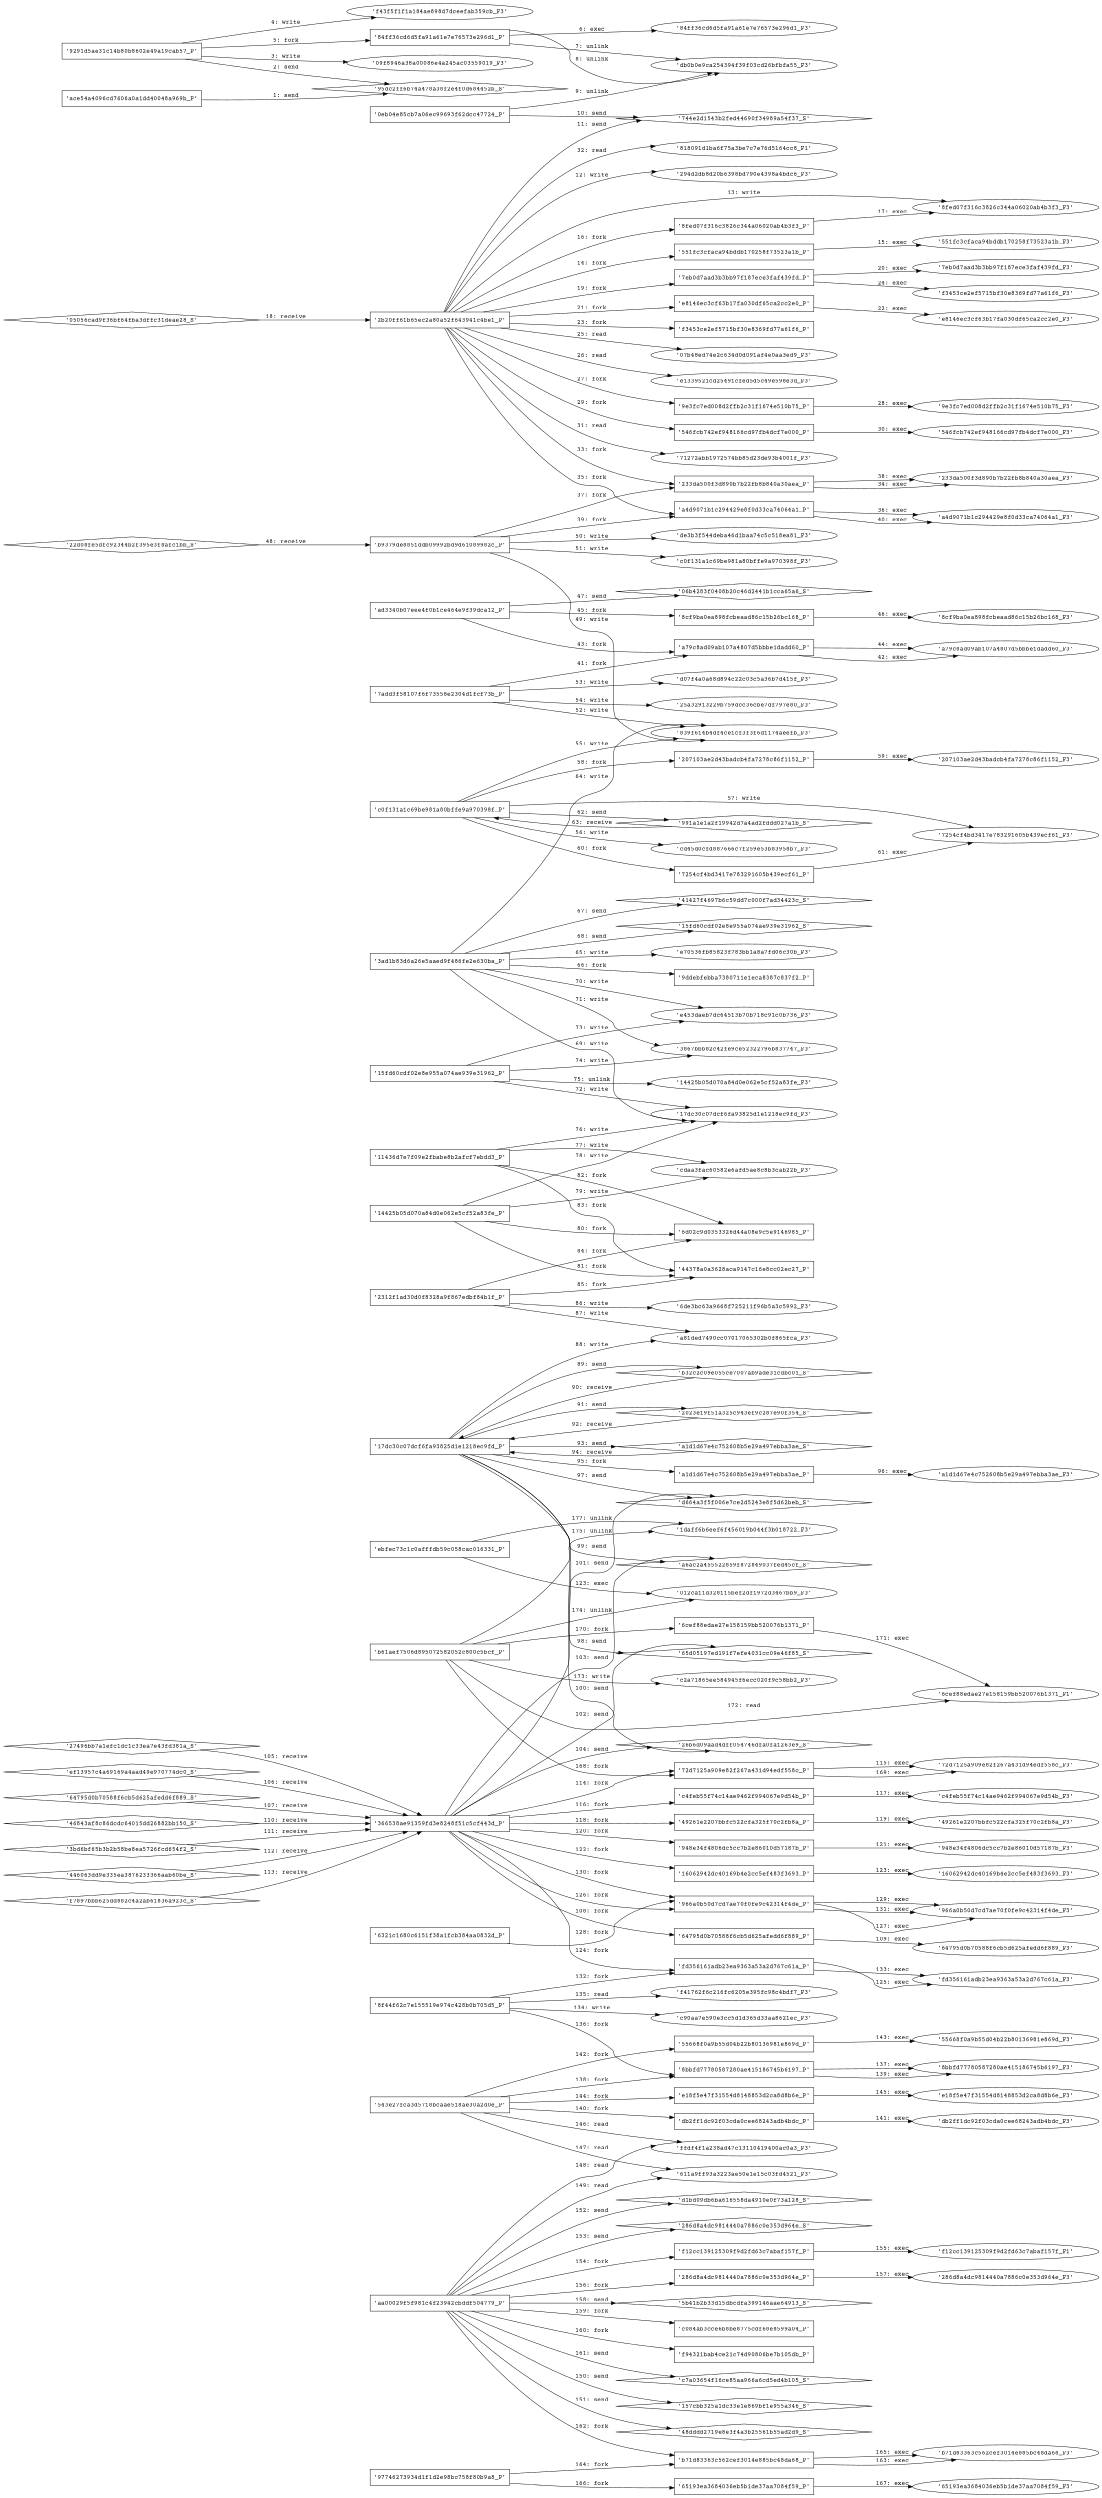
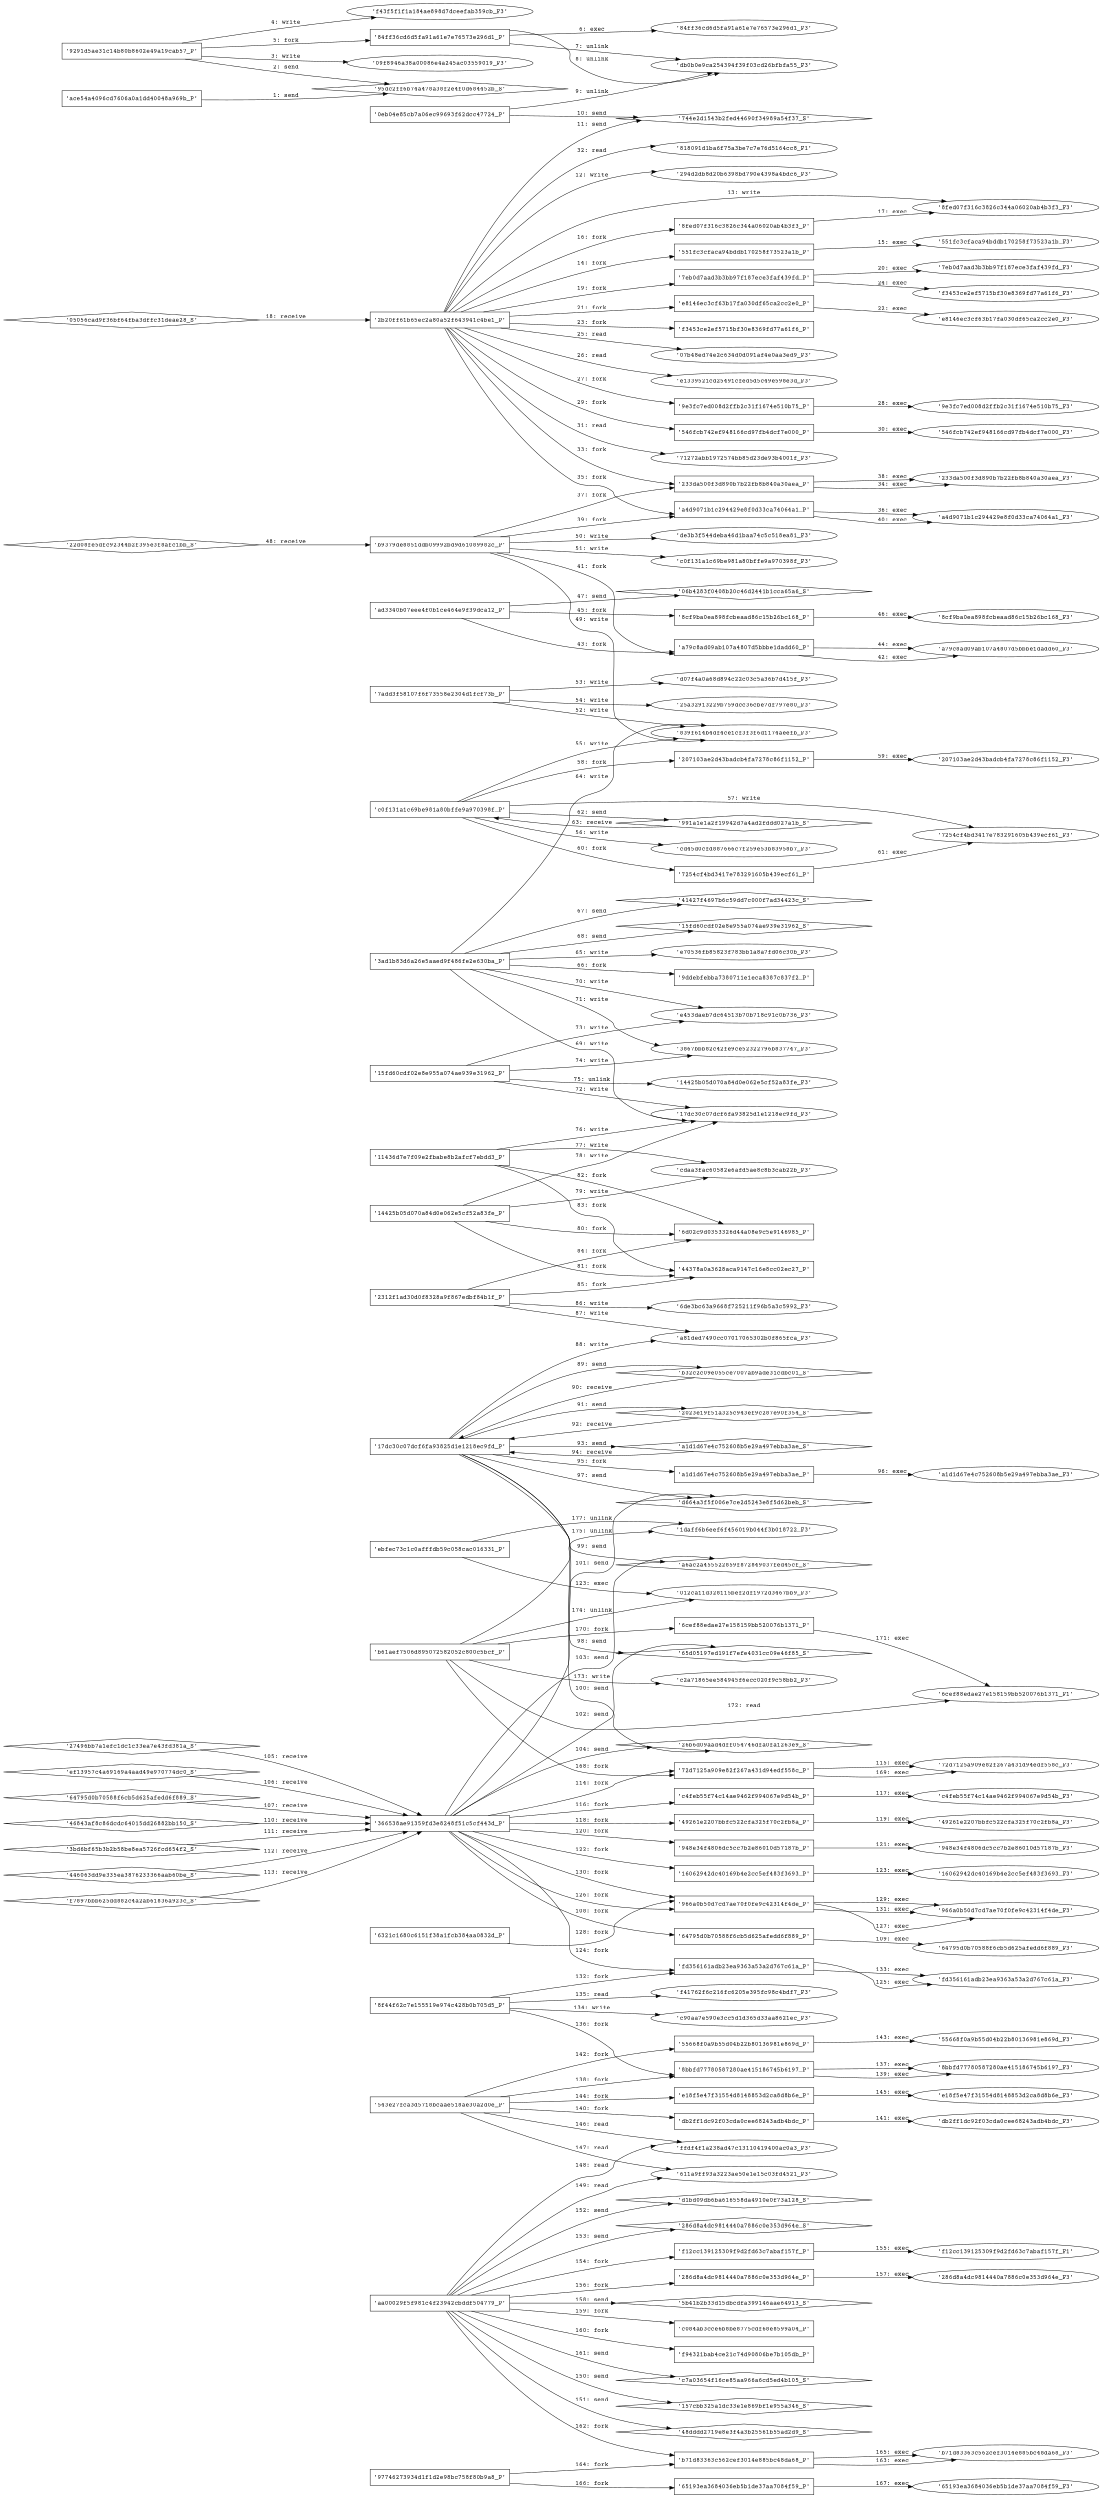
edge "'7add3f58107f6f73558e2304d1fcf73b_P'" -> "'a79c8ad09ab107a4807d5bbbe1dadd60_P'": now "'b9379de8851ddb09992bd9d61089982c_P'" -> "'a79c8ad09ab107a4807d5bbbe1dadd60_P'"
